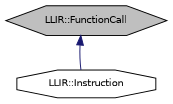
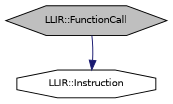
edge "LLIR::Instruction" -> "LLIR::FunctionCall": reversed
